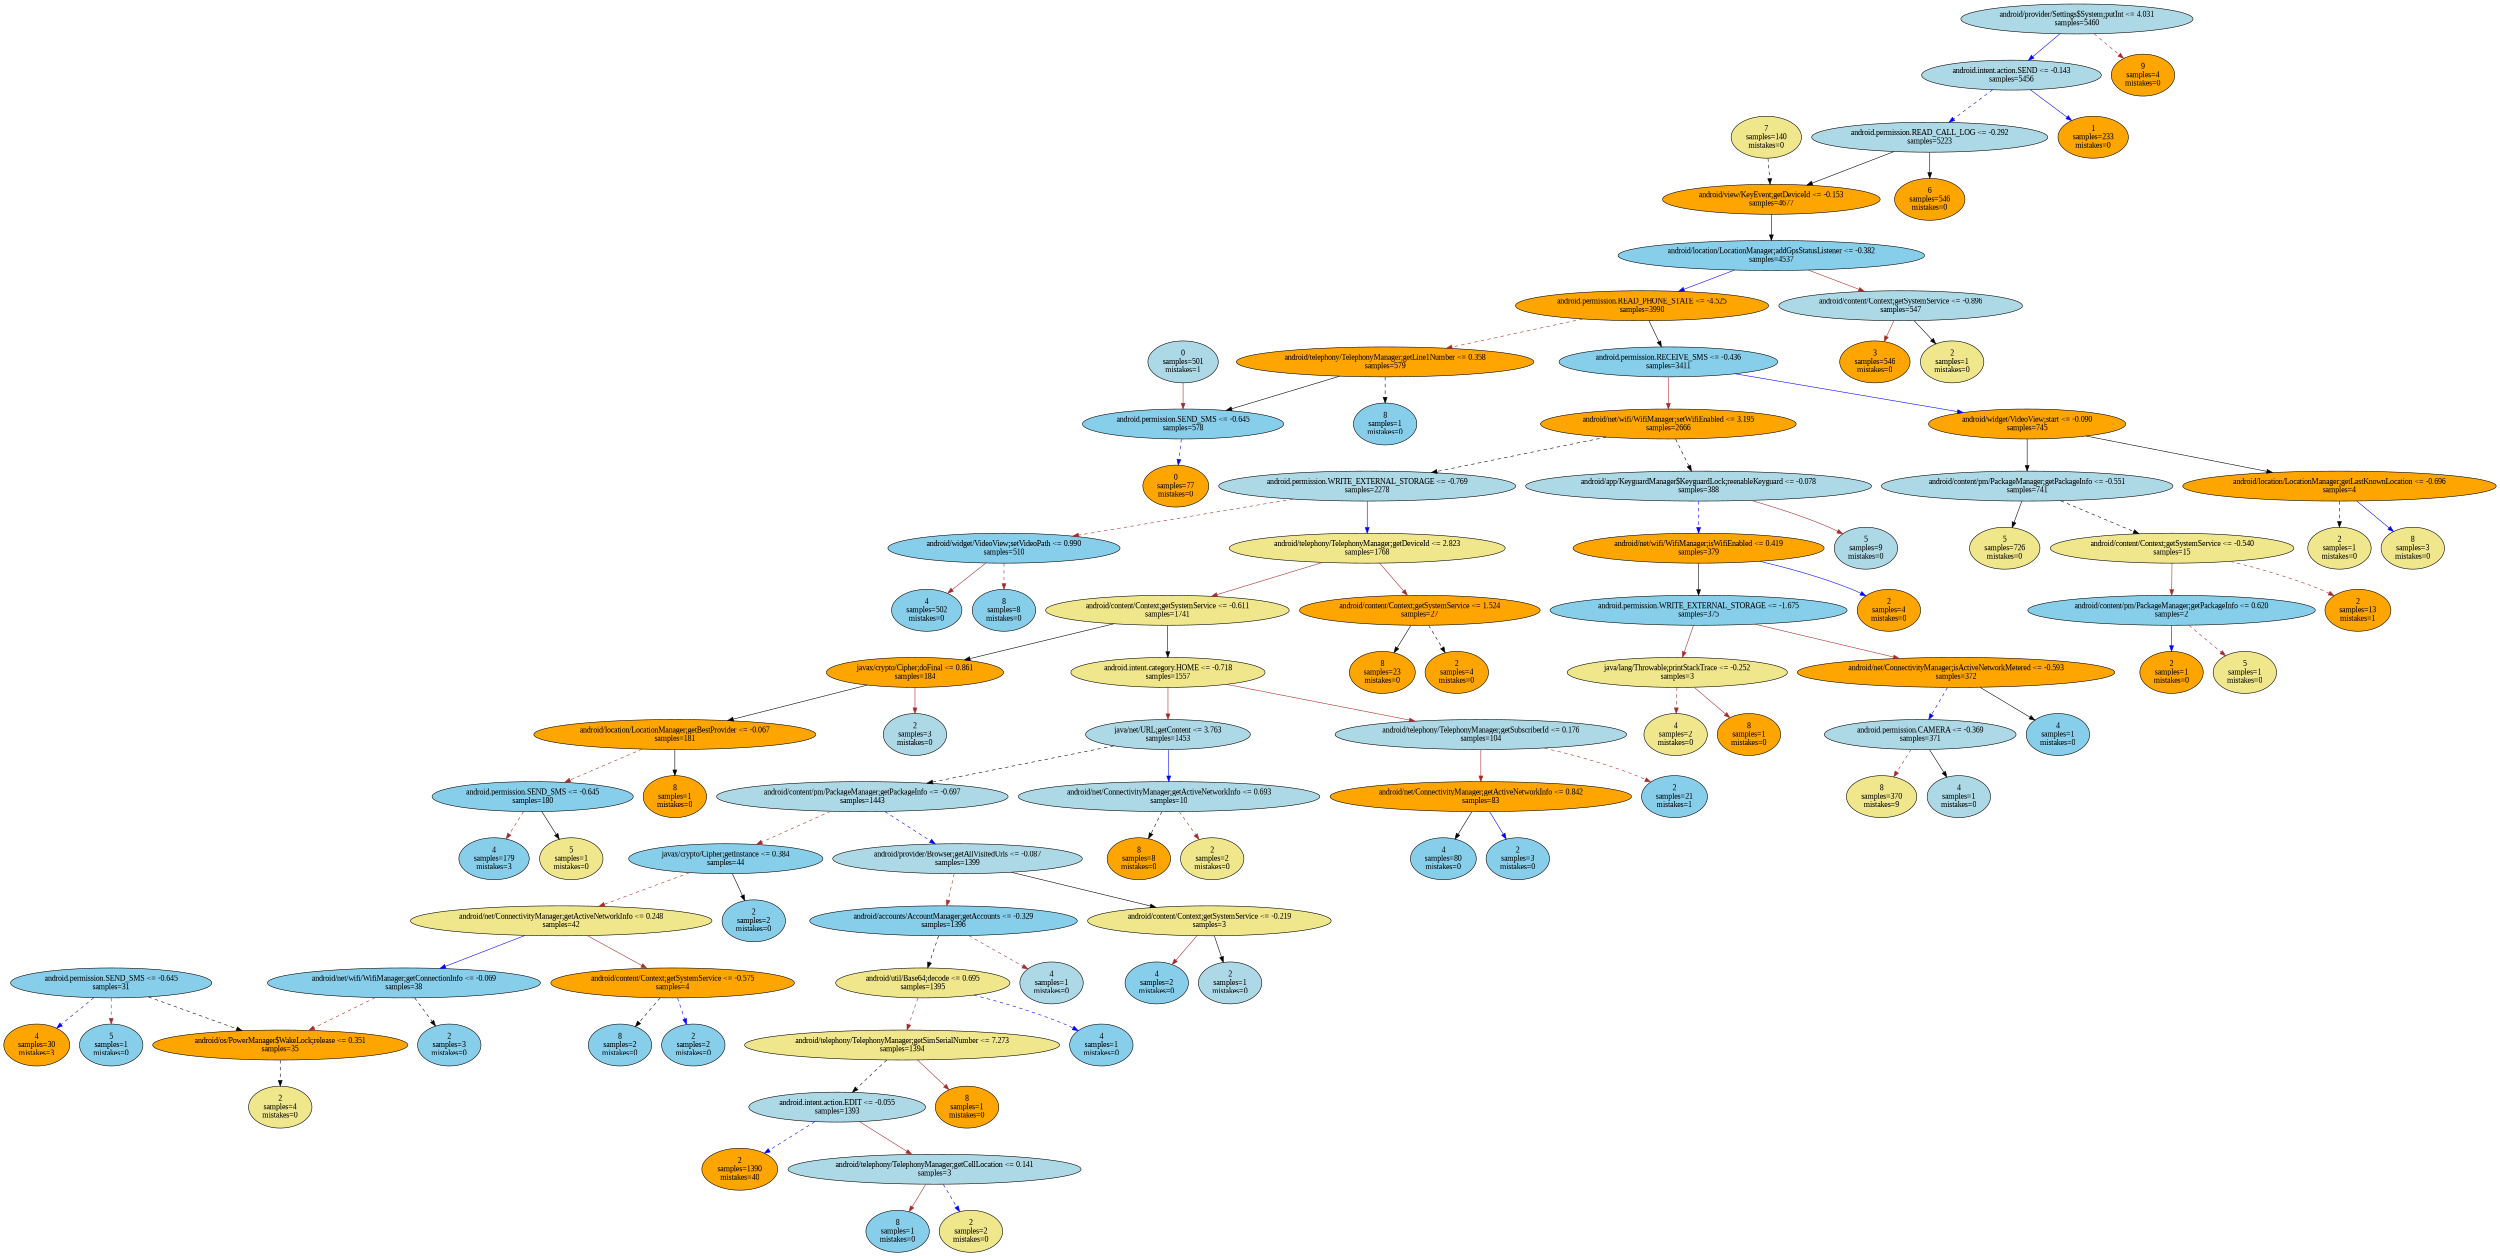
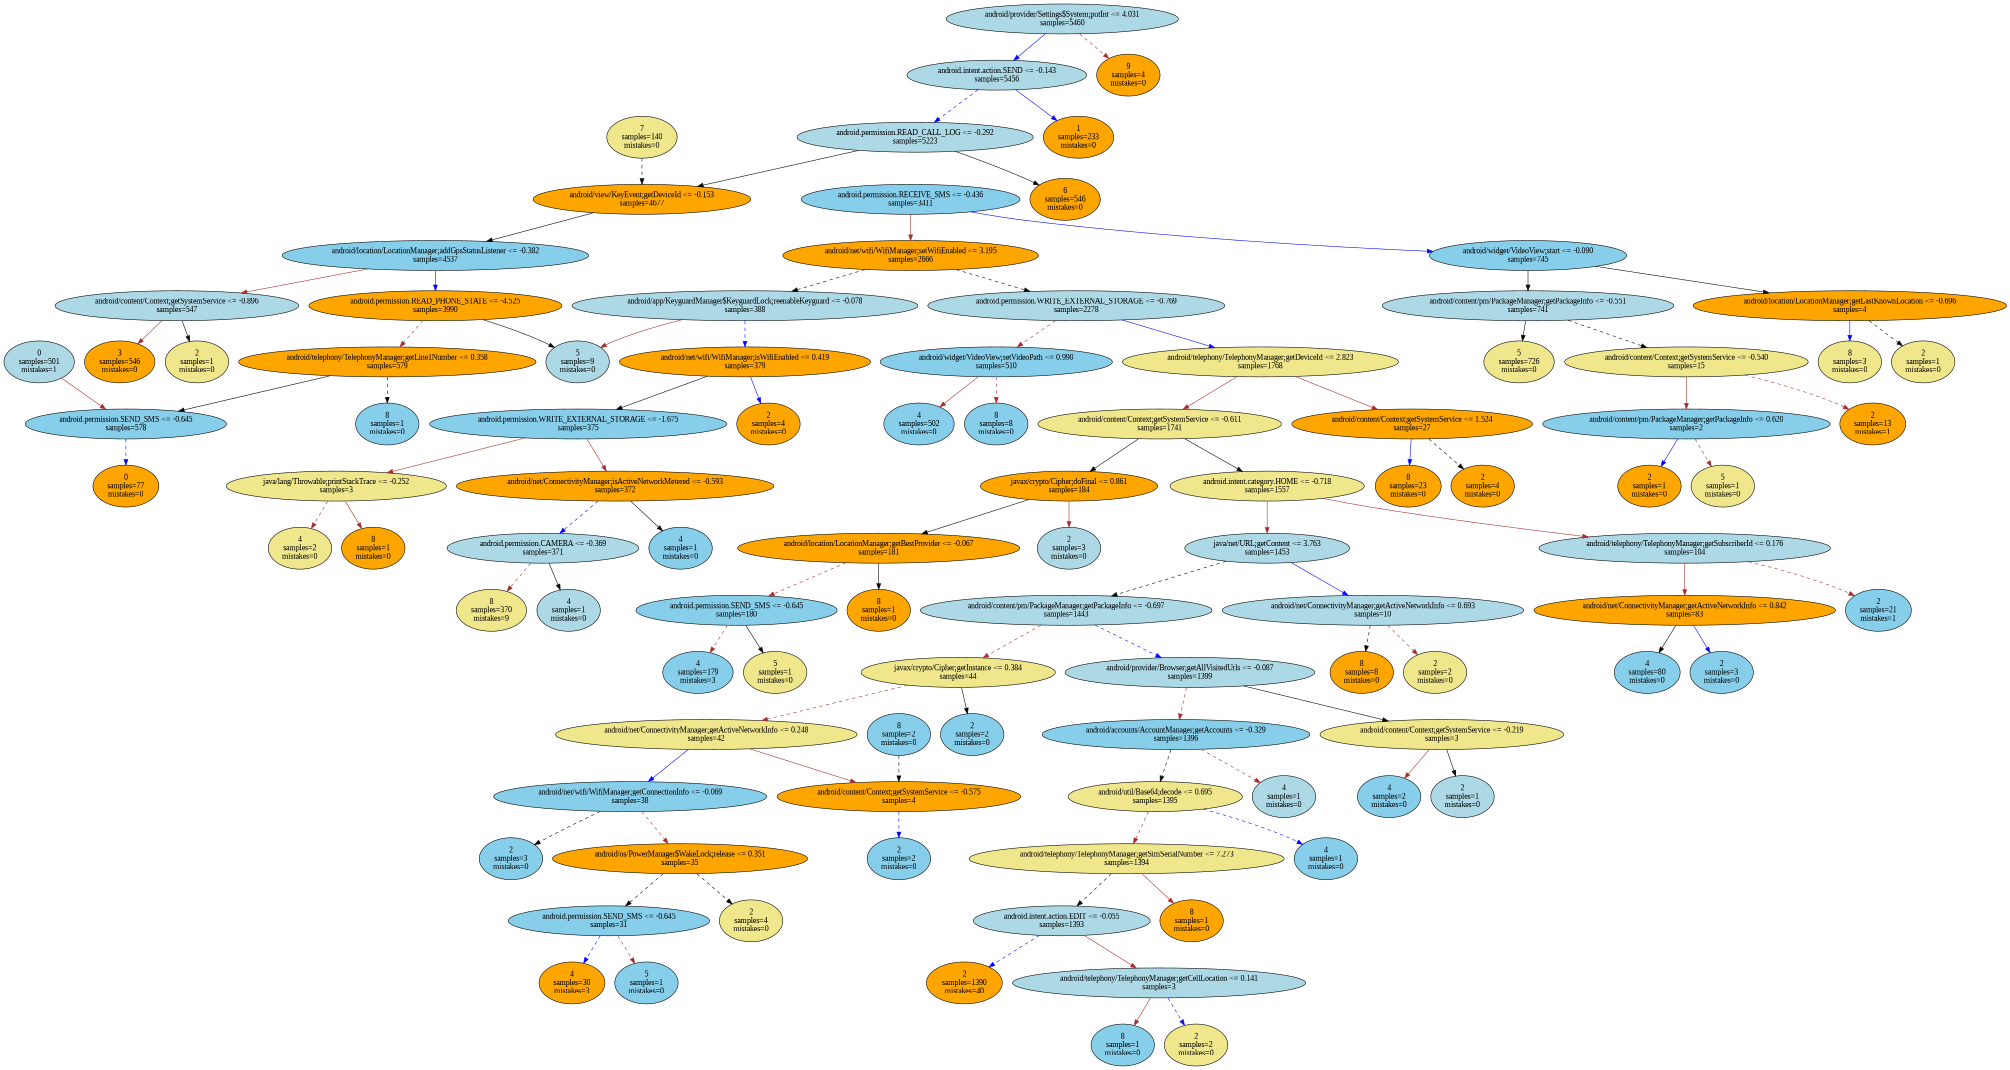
edge "android.permission.READ_PHONE_STATE <= -4.525 samples=3990" -> "android.permission.RECEIVE_SMS <= -0.436 samples=3411": now "android.permission.READ_PHONE_STATE <= -4.525 samples=3990" -> "5 samples=9 mistakes=0"
node "android/widget/VideoView;start <= -0.090 samples=745": fillcolor orange -> skyblue
edge "android/content/Context;getSystemService <= 1.524 samples=27" -> "8 samples=23 mistakes=0": color black -> blue
node "javax/crypto/Cipher;getInstance <= 0.384 samples=44": fillcolor skyblue -> khaki
edge "android/content/Context;getSystemService <= -0.575 samples=4" -> "8 samples=2 mistakes=0": reversed
edge "android.permission.SEND_SMS <= -0.645 samples=31" -> "android/os/PowerManager$WakeLock;release <= 0.351 samples=35": reversed
